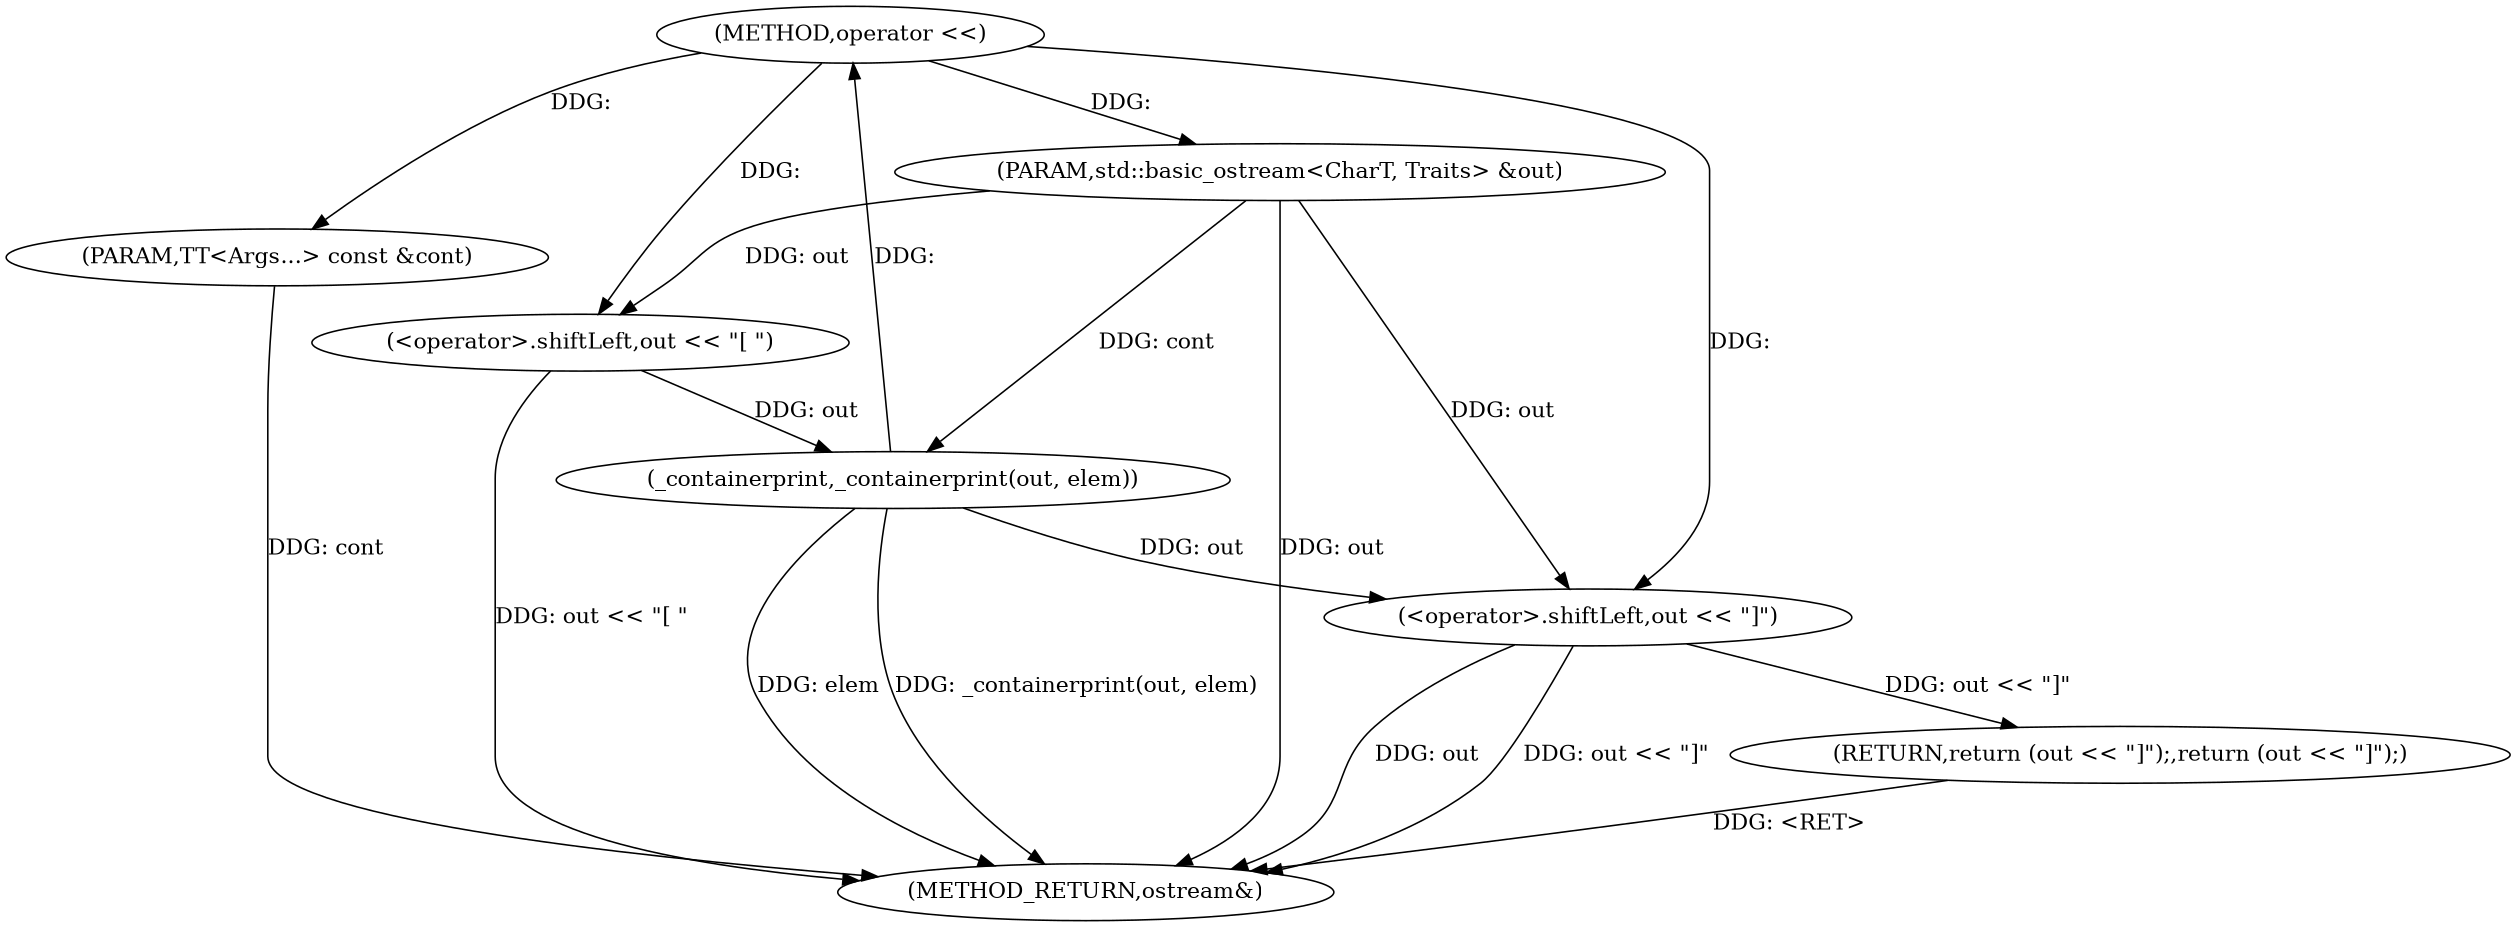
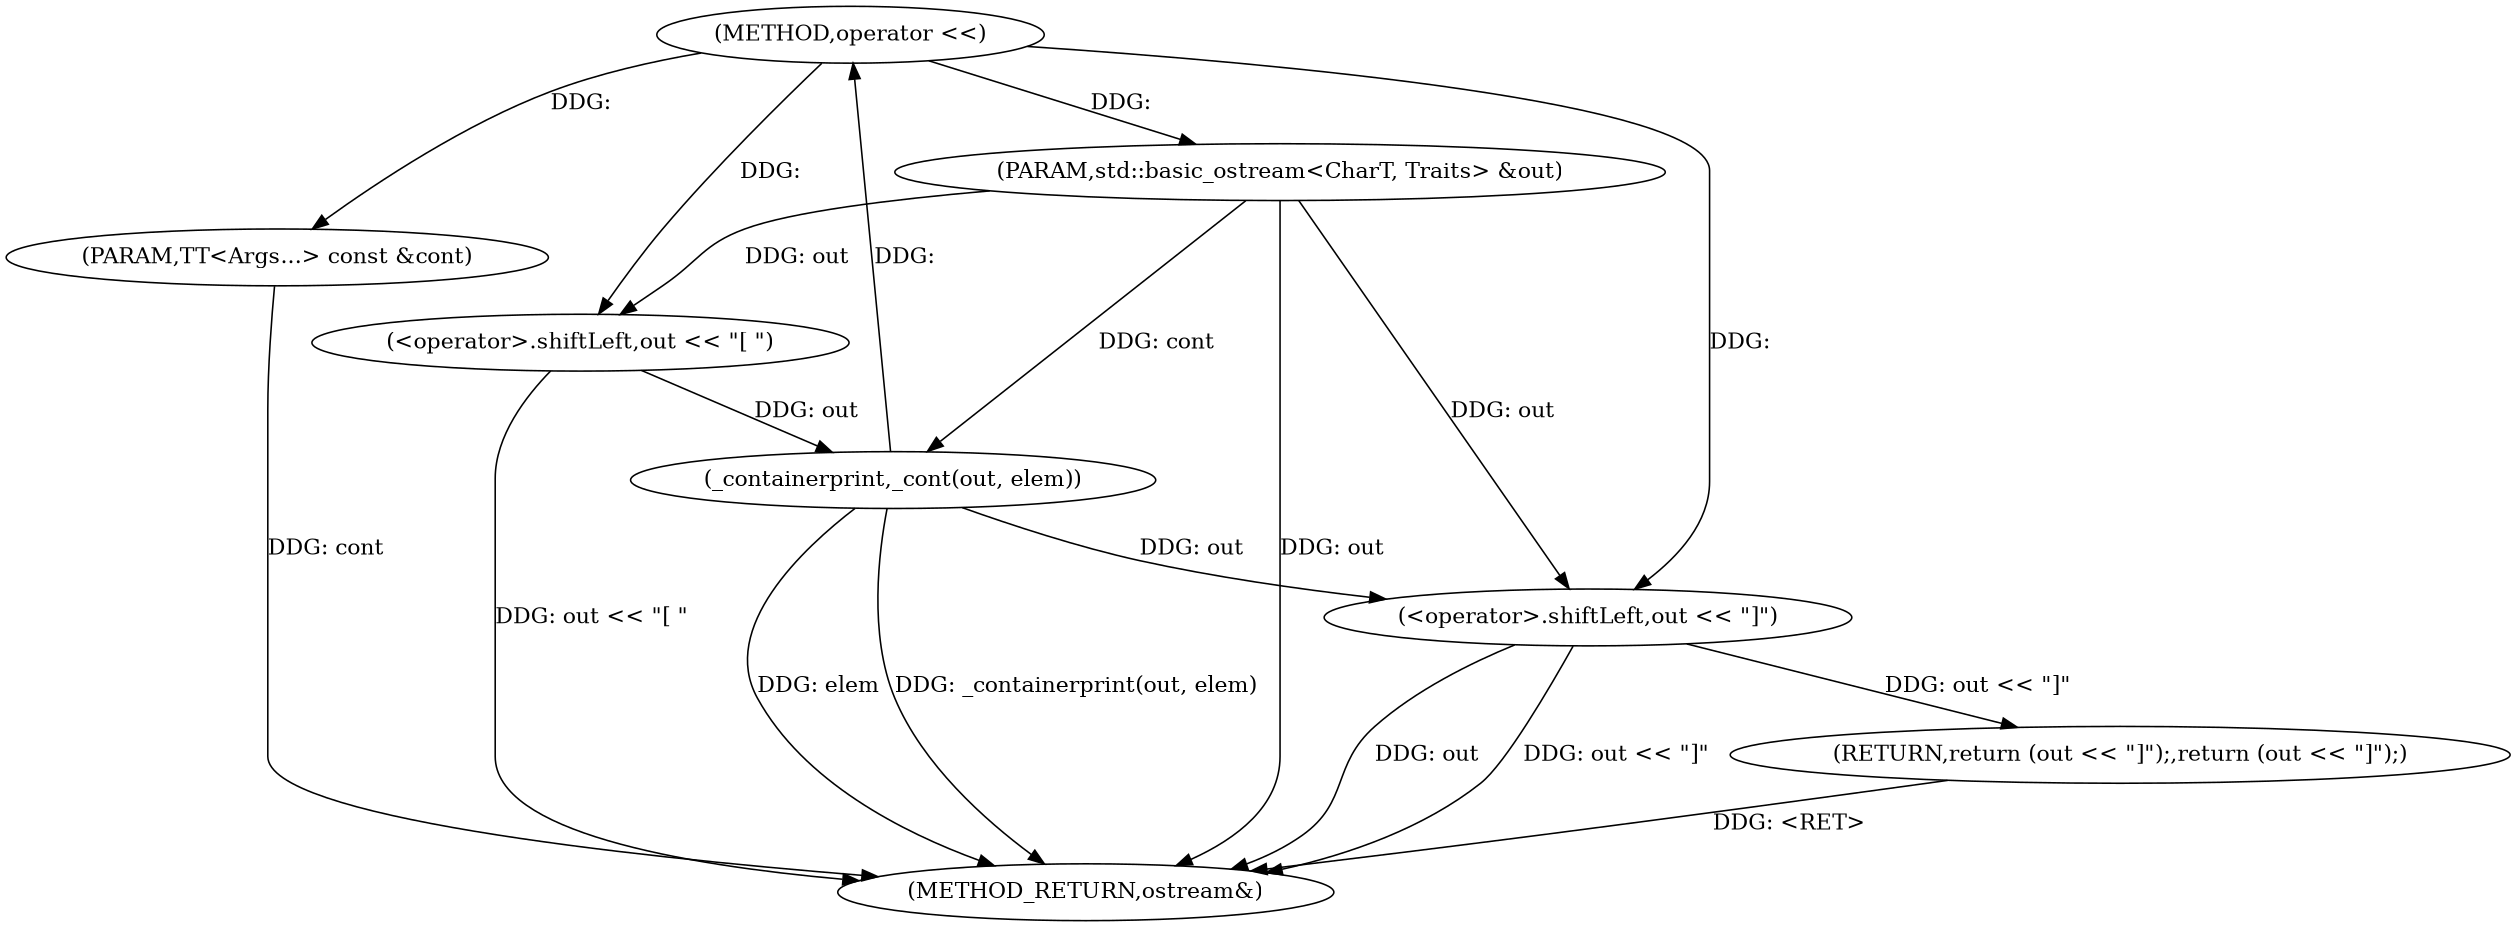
node "(_containerprint,_containerprint(out, elem))": label "(_containerprint,_containerprint(out, elem))" -> "(_containerprint,_cont(out, elem))"
